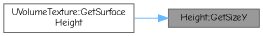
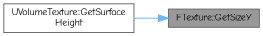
node "Height::GetSizeY": label "Height::GetSizeY" -> "FTexture::GetSizeY"
